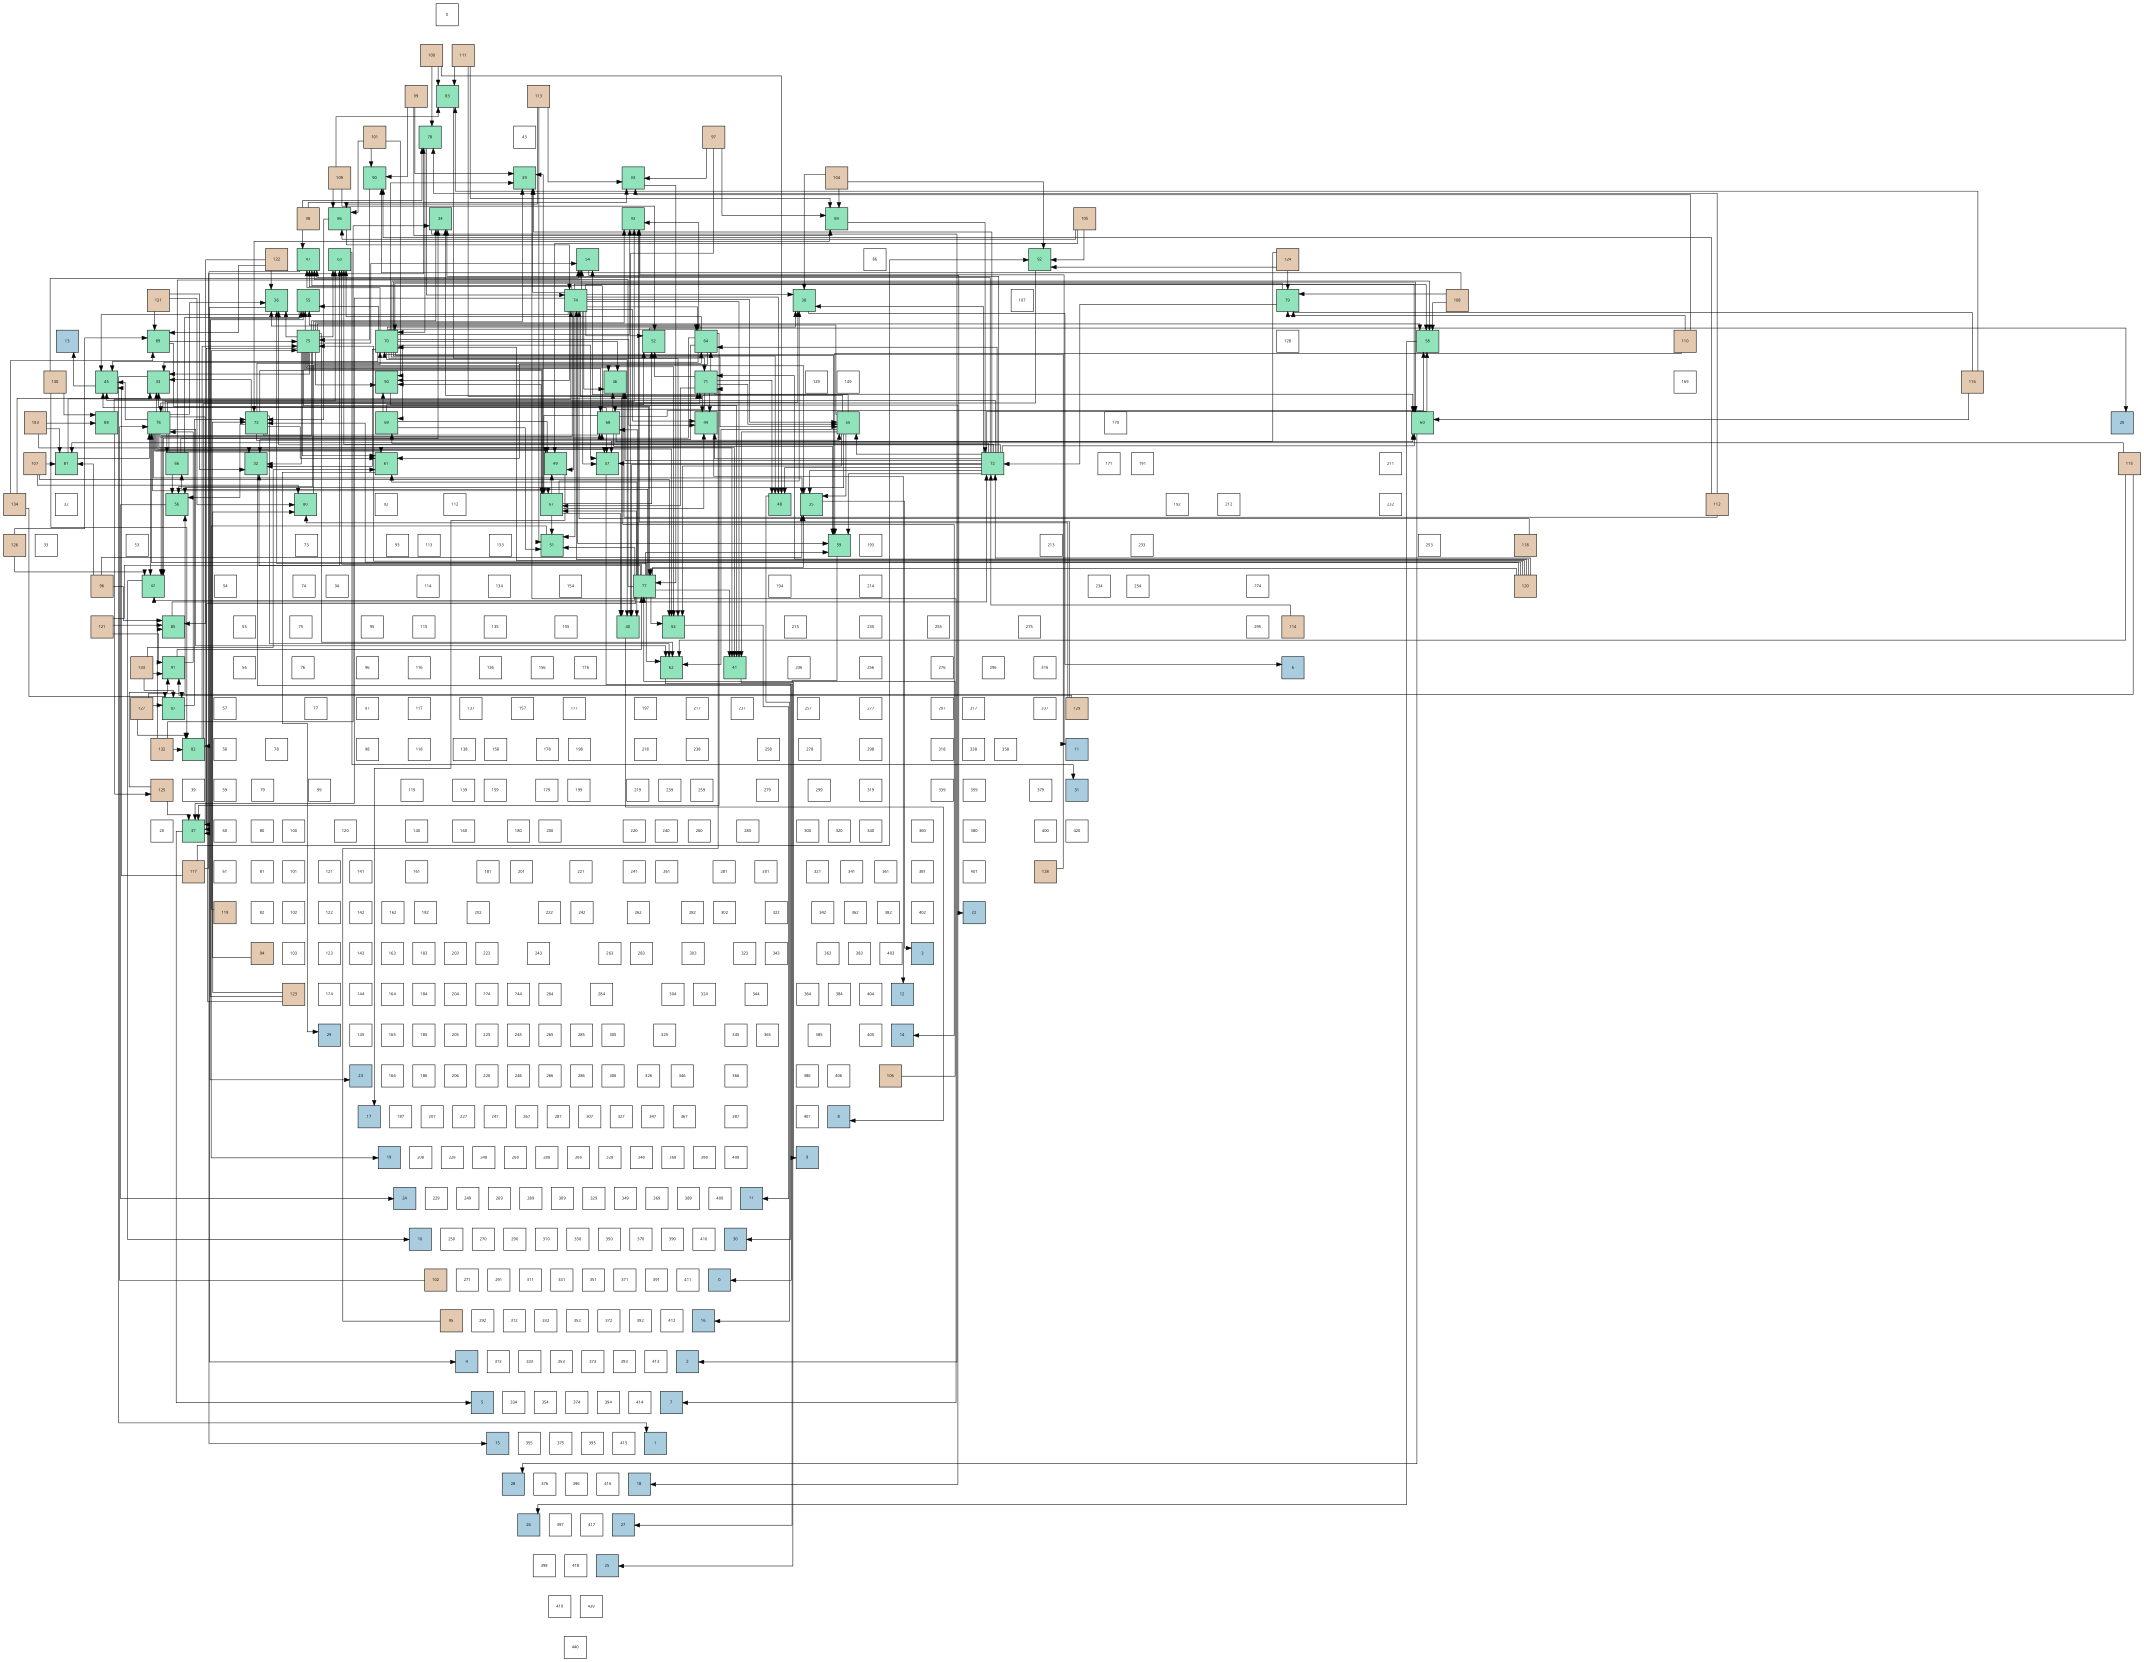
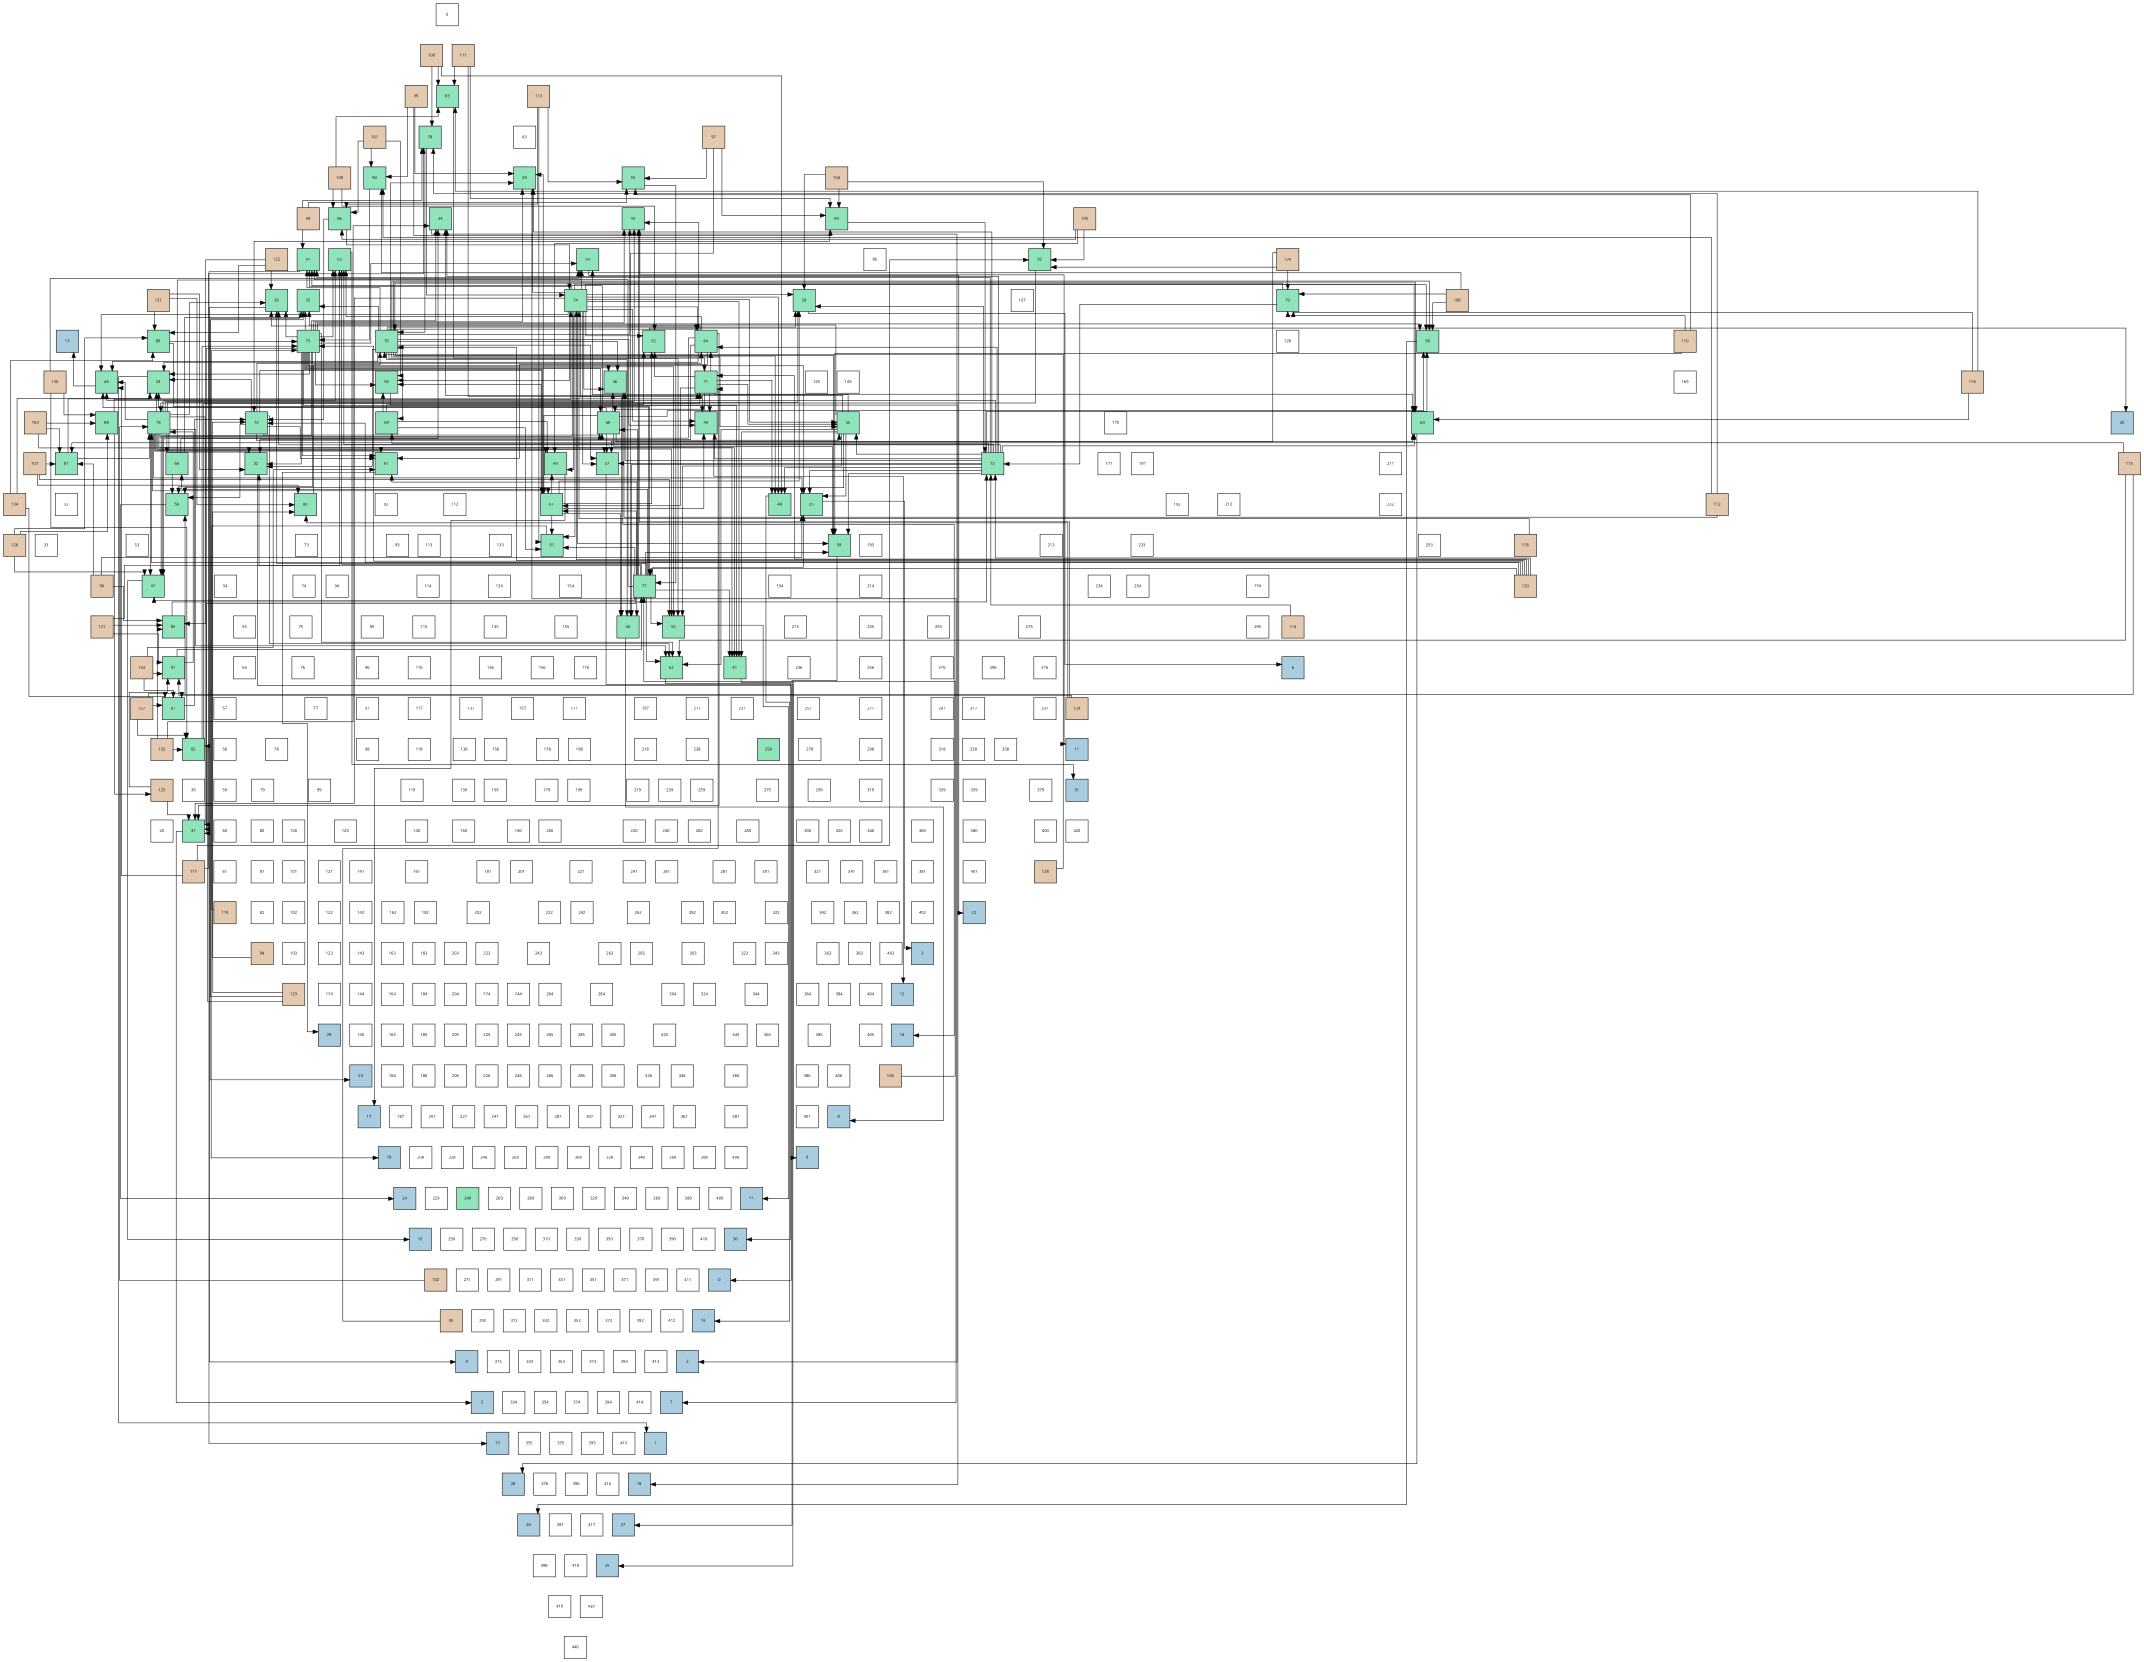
edge "126" -> "88": added
node "258": fillcolor #ffffff -> #91e3bb
node "249": fillcolor #ffffff -> #91e3bb
